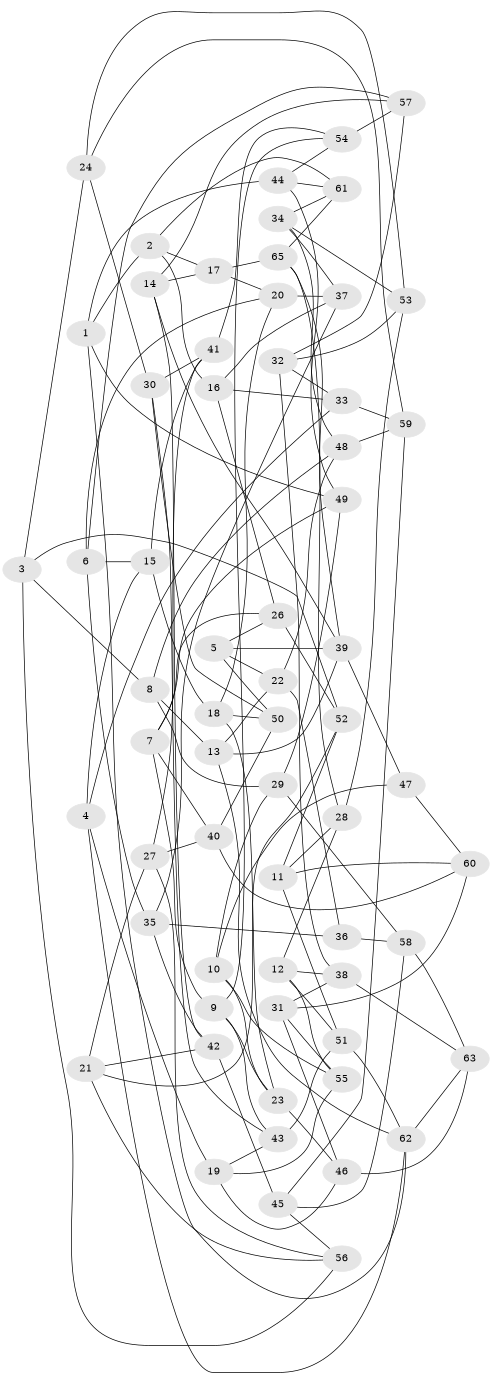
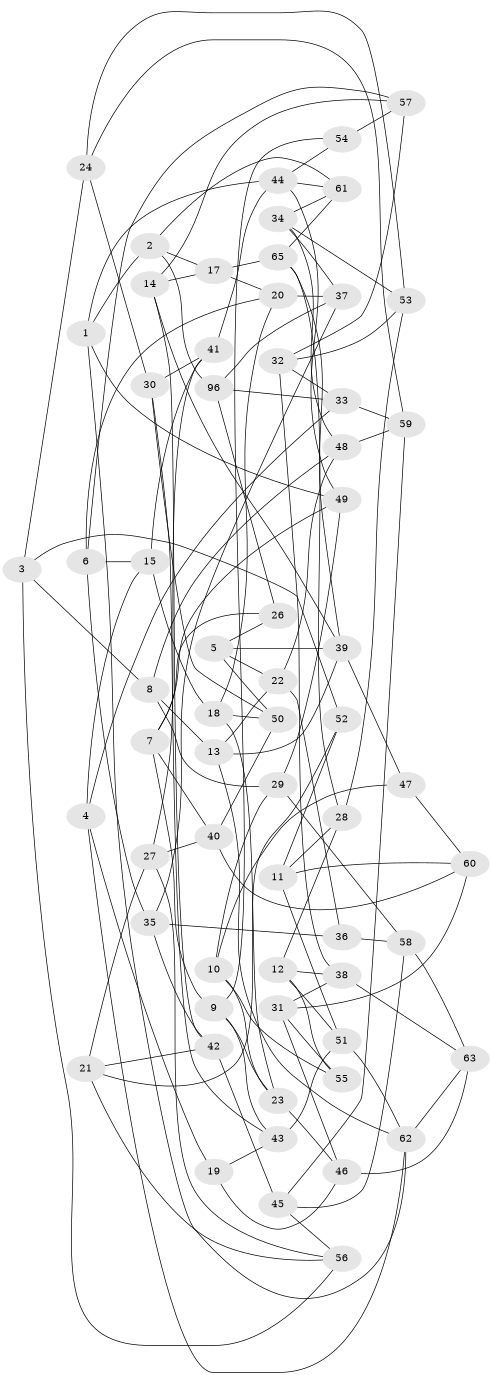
edge "54" -- "41": now "44" -- "41"
node "16": label "16" -> "96"
edge "26" -- "52": removed
edge "55" -- "19": removed
